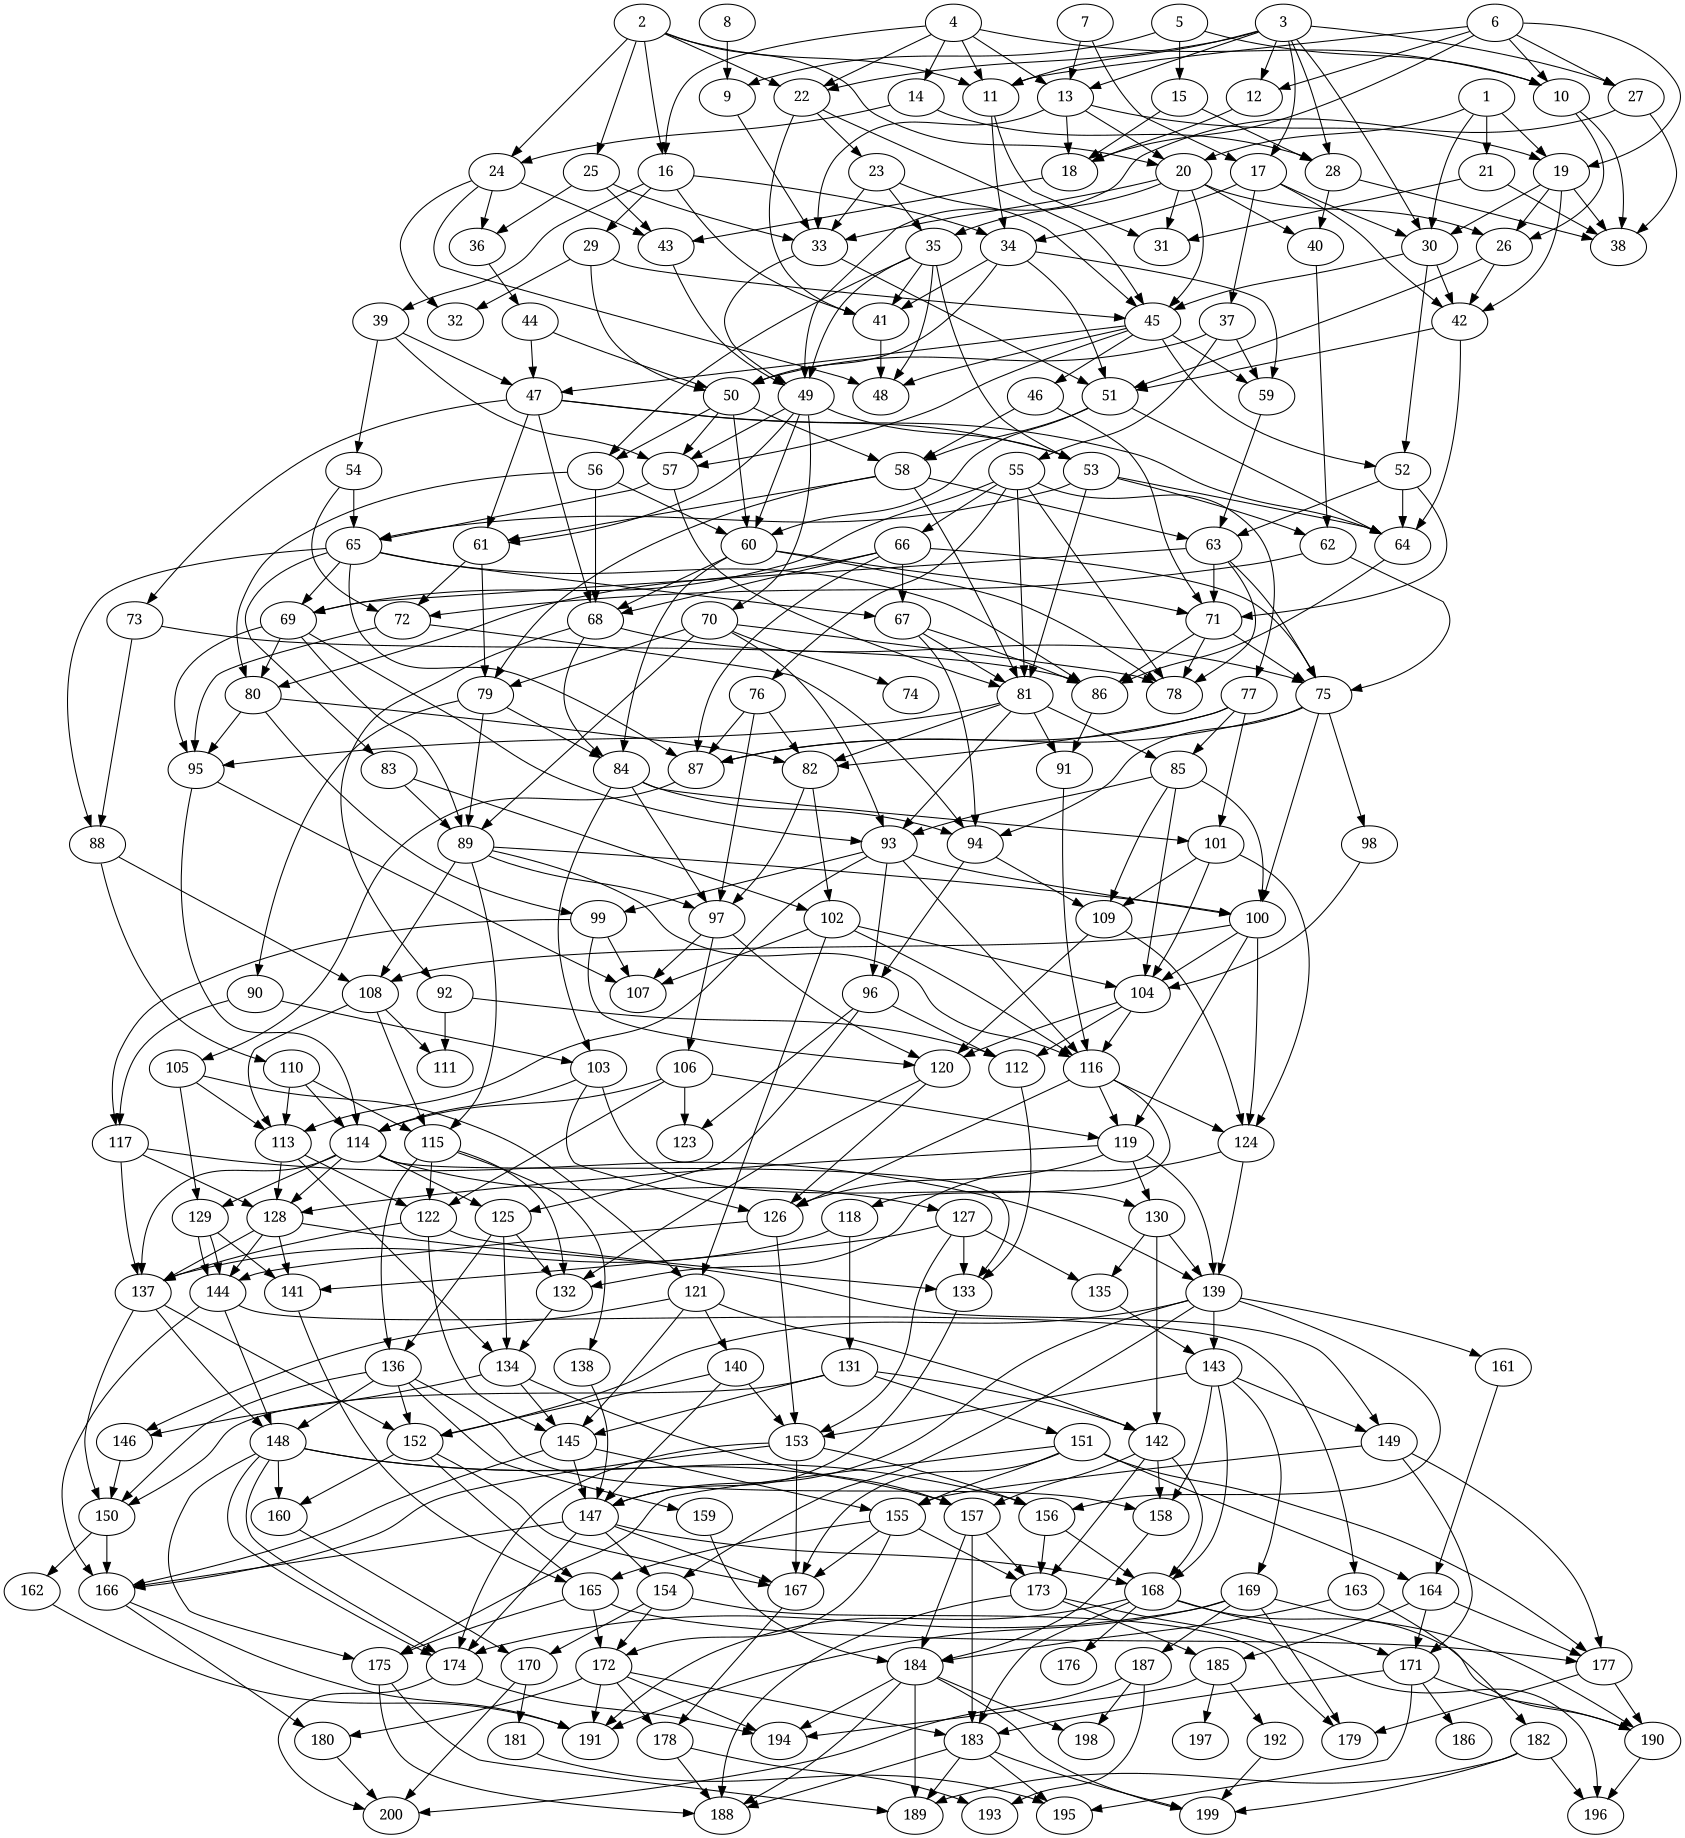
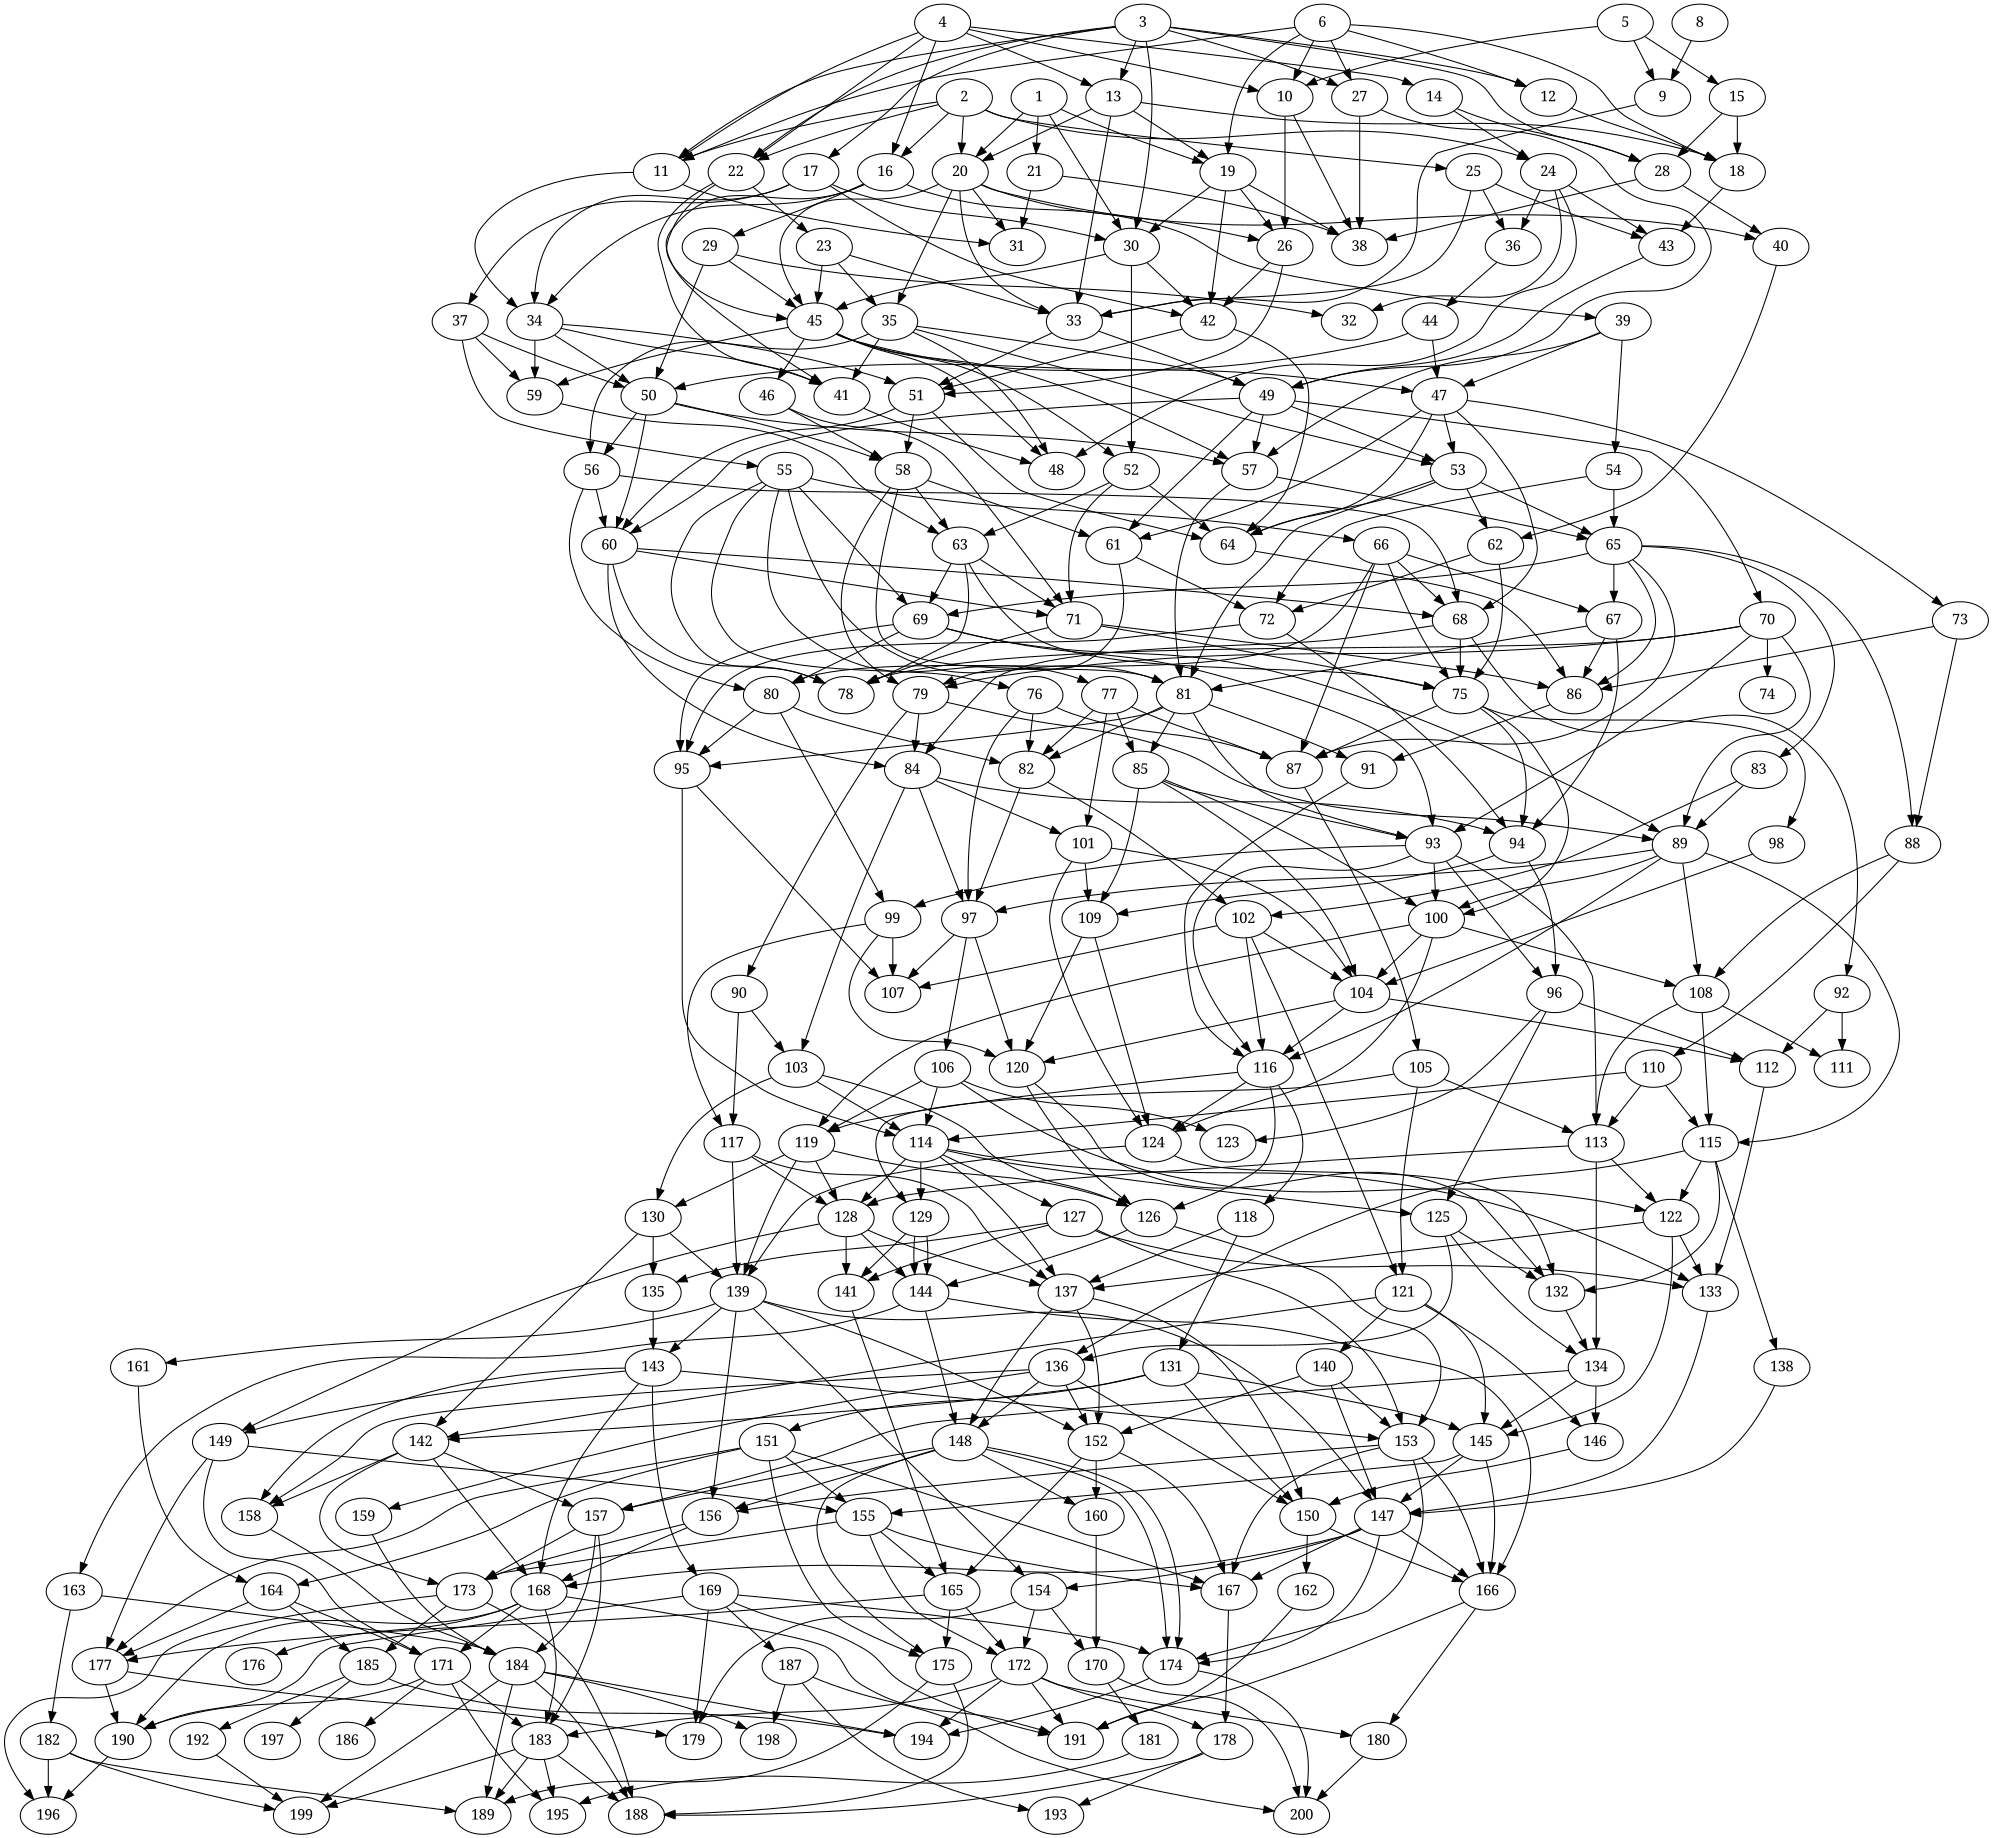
node "7": removed
